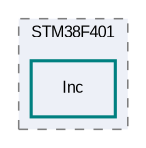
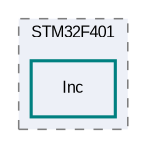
cluster "STM38F401": label "STM38F401" -> "STM32F401"
